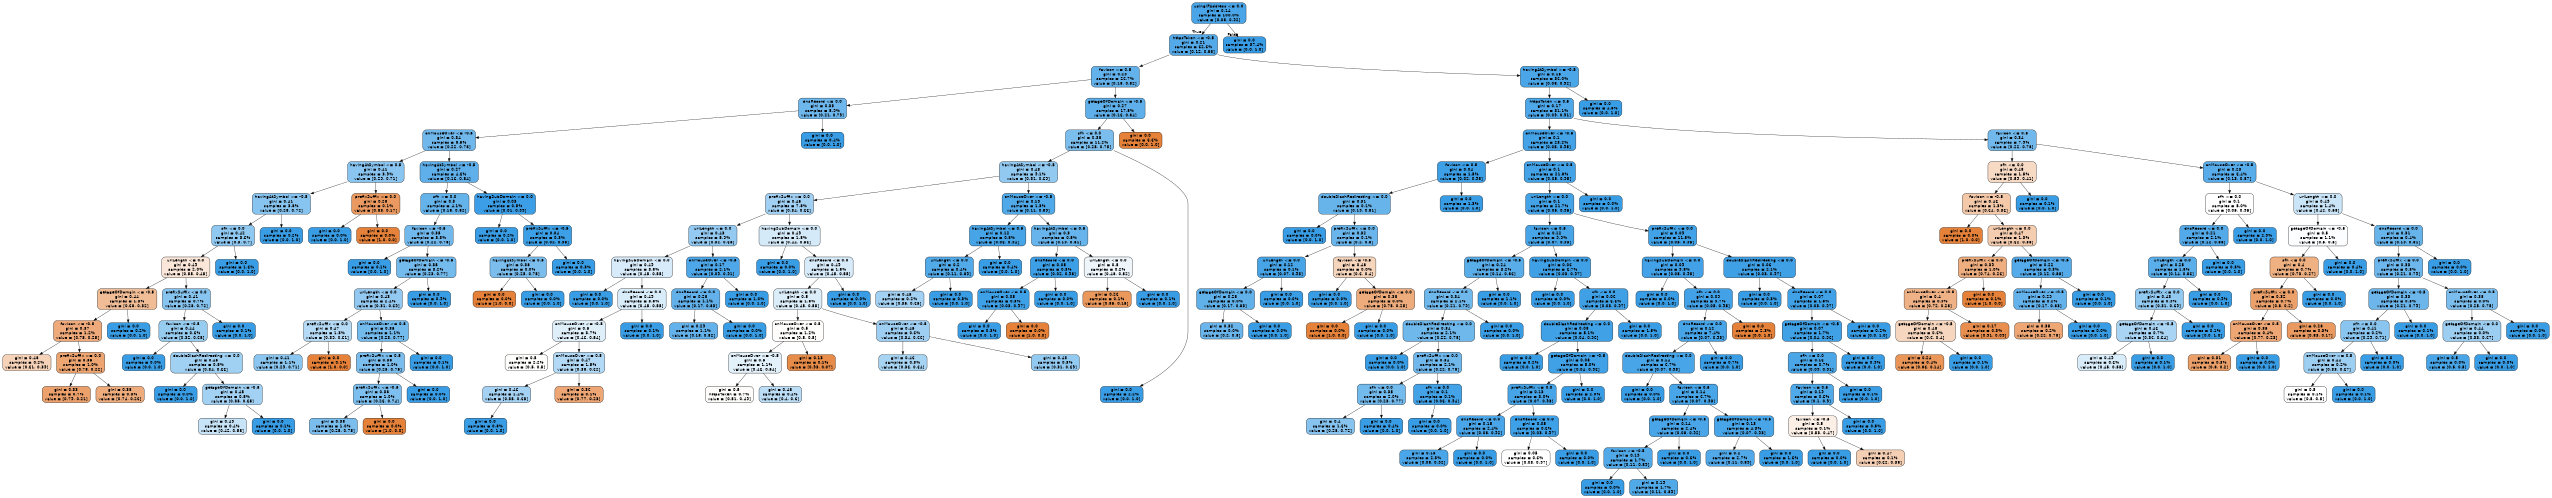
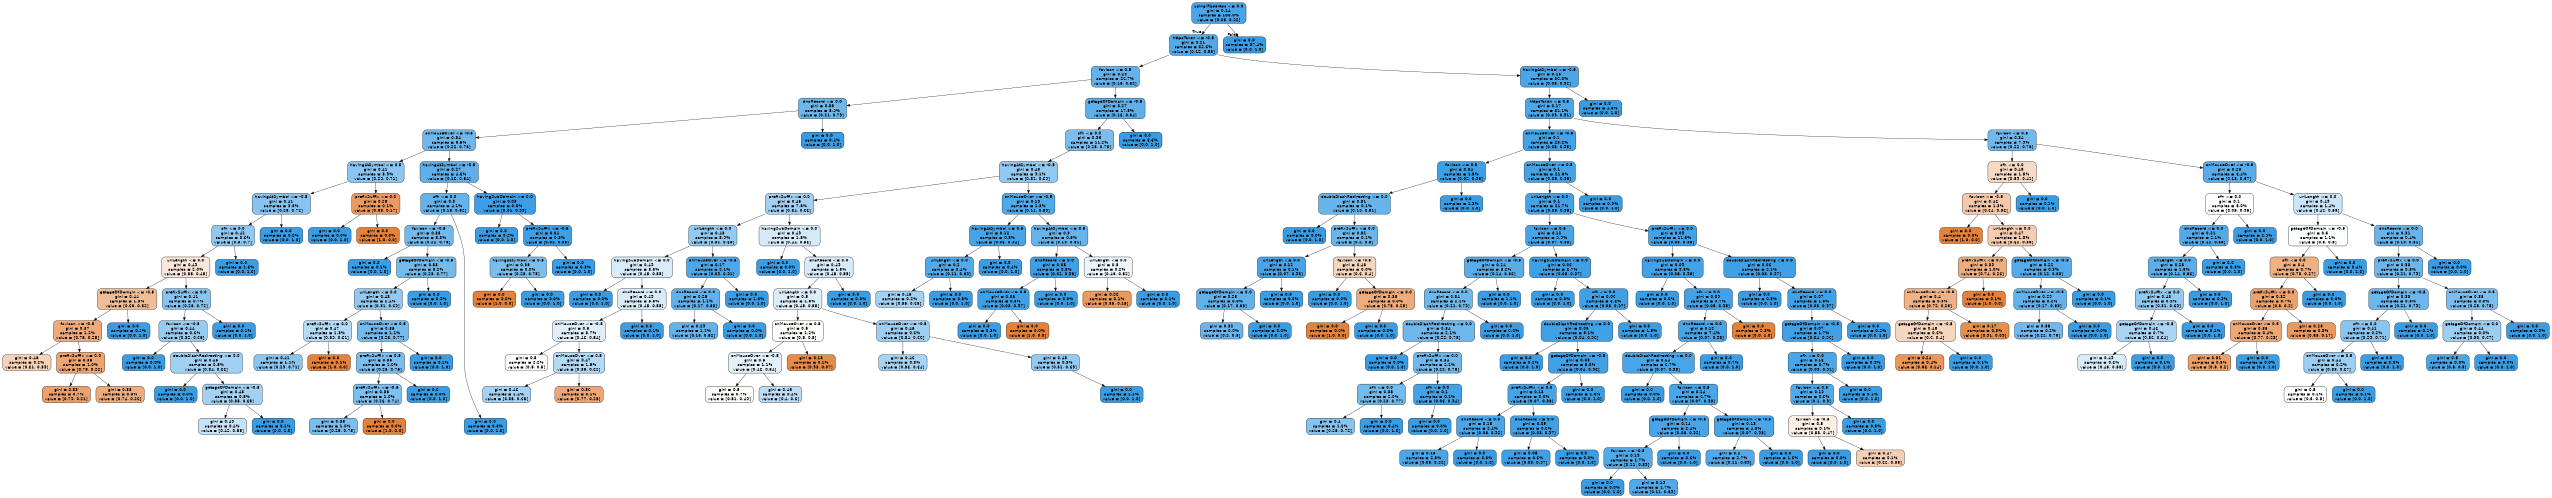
node "gini = 0.0 samples = 6.6% value = [0.0, 1.0]": fillcolor #e58139ff -> #399de5ff
edge "sfh <= 0.0 gini = 0.38 samples = 11.2% value = [0.25, 0.75]" -> "gini = 0.0 samples = 2.2% value = [0.0, 1.0]": now "gini = 0.43 samples = 0.3% value = [0.31, 0.69]" -> "gini = 0.0 samples = 2.2% value = [0.0, 1.0]"
node "gini = 0.35 samples = 0.2% value = [0.22, 0.78]": fillcolor #e58139b3 -> #399de5b6
node "gini = 0.5 httpsToken = 0.7% value = [0.51, 0.49]": label "gini = 0.5 httpsToken = 0.7% value = [0.51, 0.49]" -> "gini = 0.5 samples = 0.7% value = [0.51, 0.49]"
edge "gini = 0.46 samples = 1.4% value = [0.35, 0.65]" -> "gini = 0.0 samples = 0.8% value = [0.0, 1.0]": now "sfh <= 0.0 gini = 0.3 samples = 4.1% value = [0.18, 0.82]" -> "gini = 0.0 samples = 0.8% value = [0.0, 1.0]"
node "gini = 0.05 samples = 0.6% value = [0.03, 0.97]": fillcolor #e5813900 -> #399de5f8
